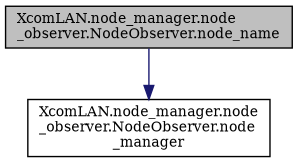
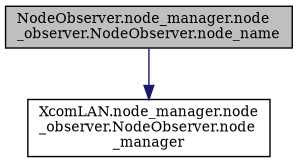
node "XcomLAN.node_manager.node _observer.NodeObserver.node_name": label "XcomLAN.node_manager.node _observer.NodeObserver.node_name" -> "NodeObserver.node_manager.node _observer.NodeObserver.node_name"
